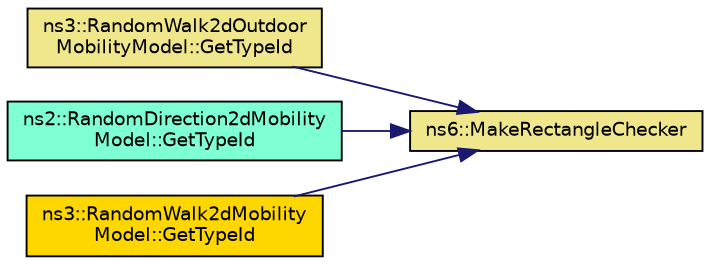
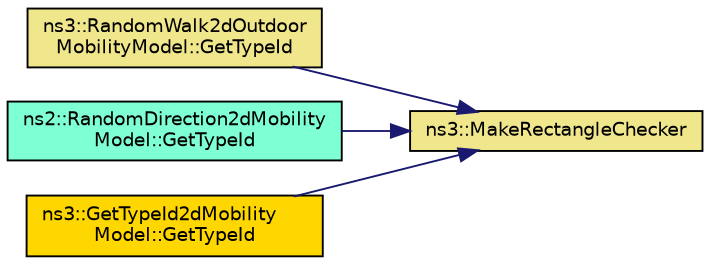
node "ns6::MakeRectangleChecker": label "ns6::MakeRectangleChecker" -> "ns3::MakeRectangleChecker"
node "ns3::RandomWalk2dMobility Model::GetTypeId": label "ns3::RandomWalk2dMobility Model::GetTypeId" -> "ns3::GetTypeId2dMobility Model::GetTypeId"
